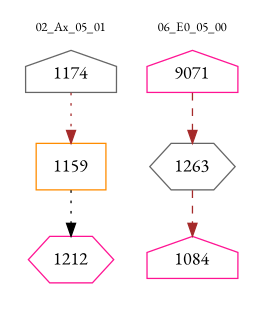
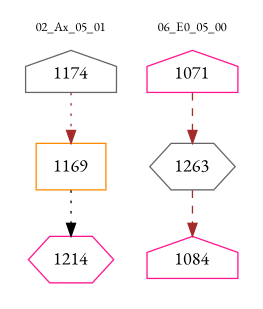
node "9071": label "9071" -> "1071"
node "1159": label "1159" -> "1169"
node "1212": label "1212" -> "1214"
